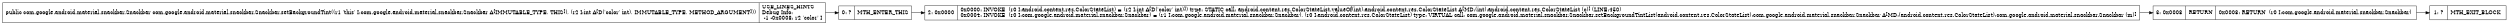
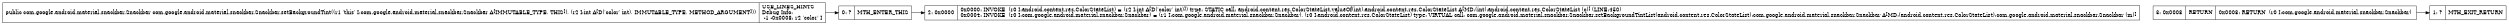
edge "2: 0x0000" -> "3: 0x0008": removed
node "1: ?": text "MTH_EXIT_BLOCK" -> "MTH_EXIT_RETURN"
